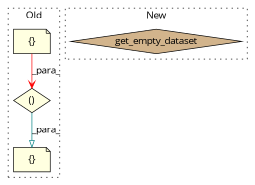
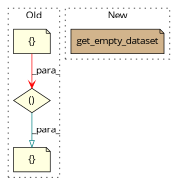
node "get_empty_dataset": shape diamond -> note
